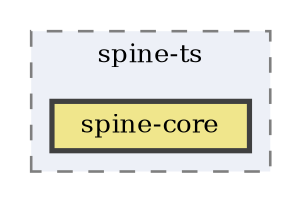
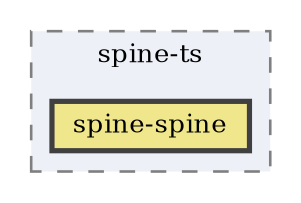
node "spine-core": label "spine-core" -> "spine-spine"
